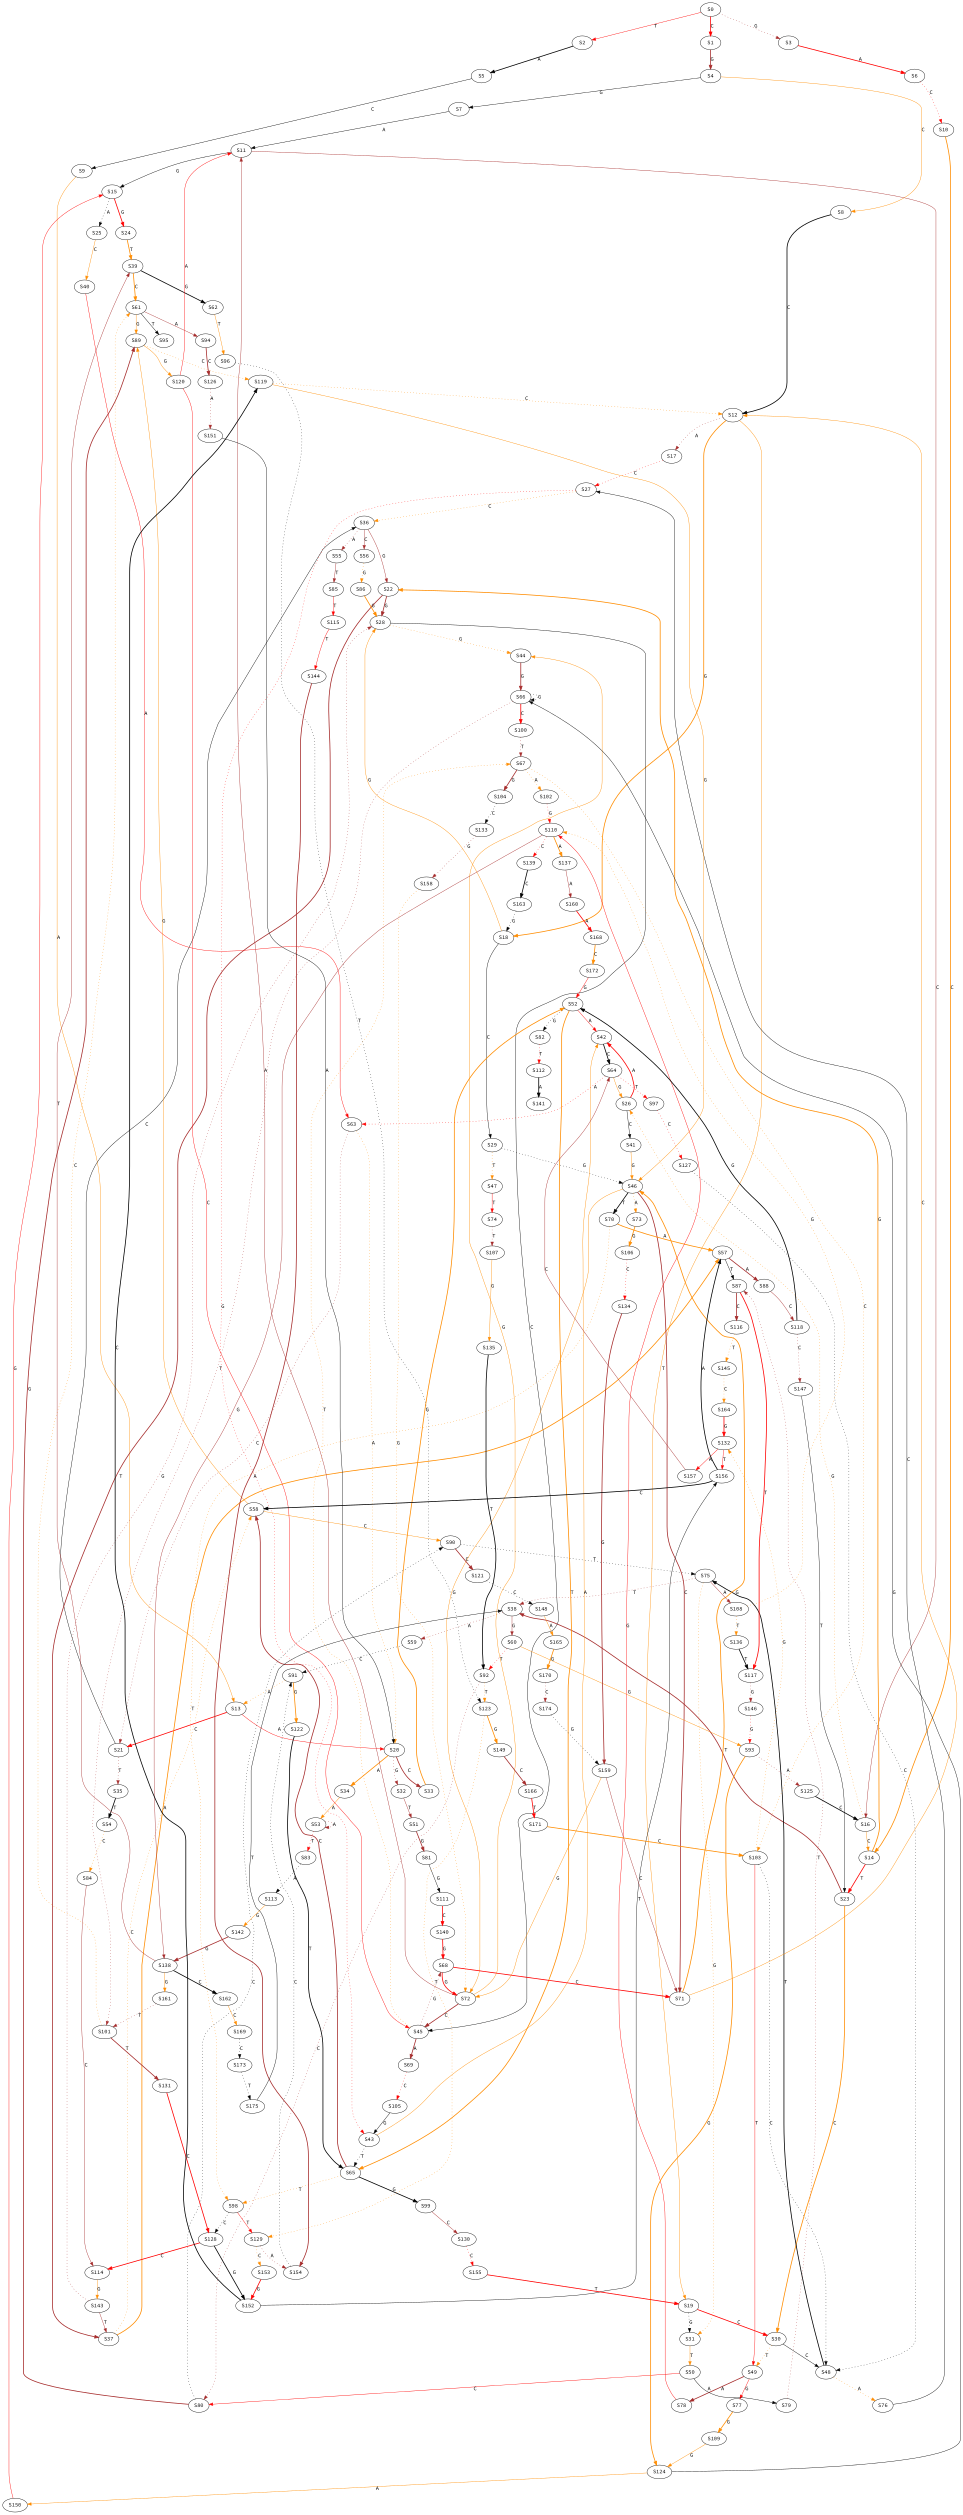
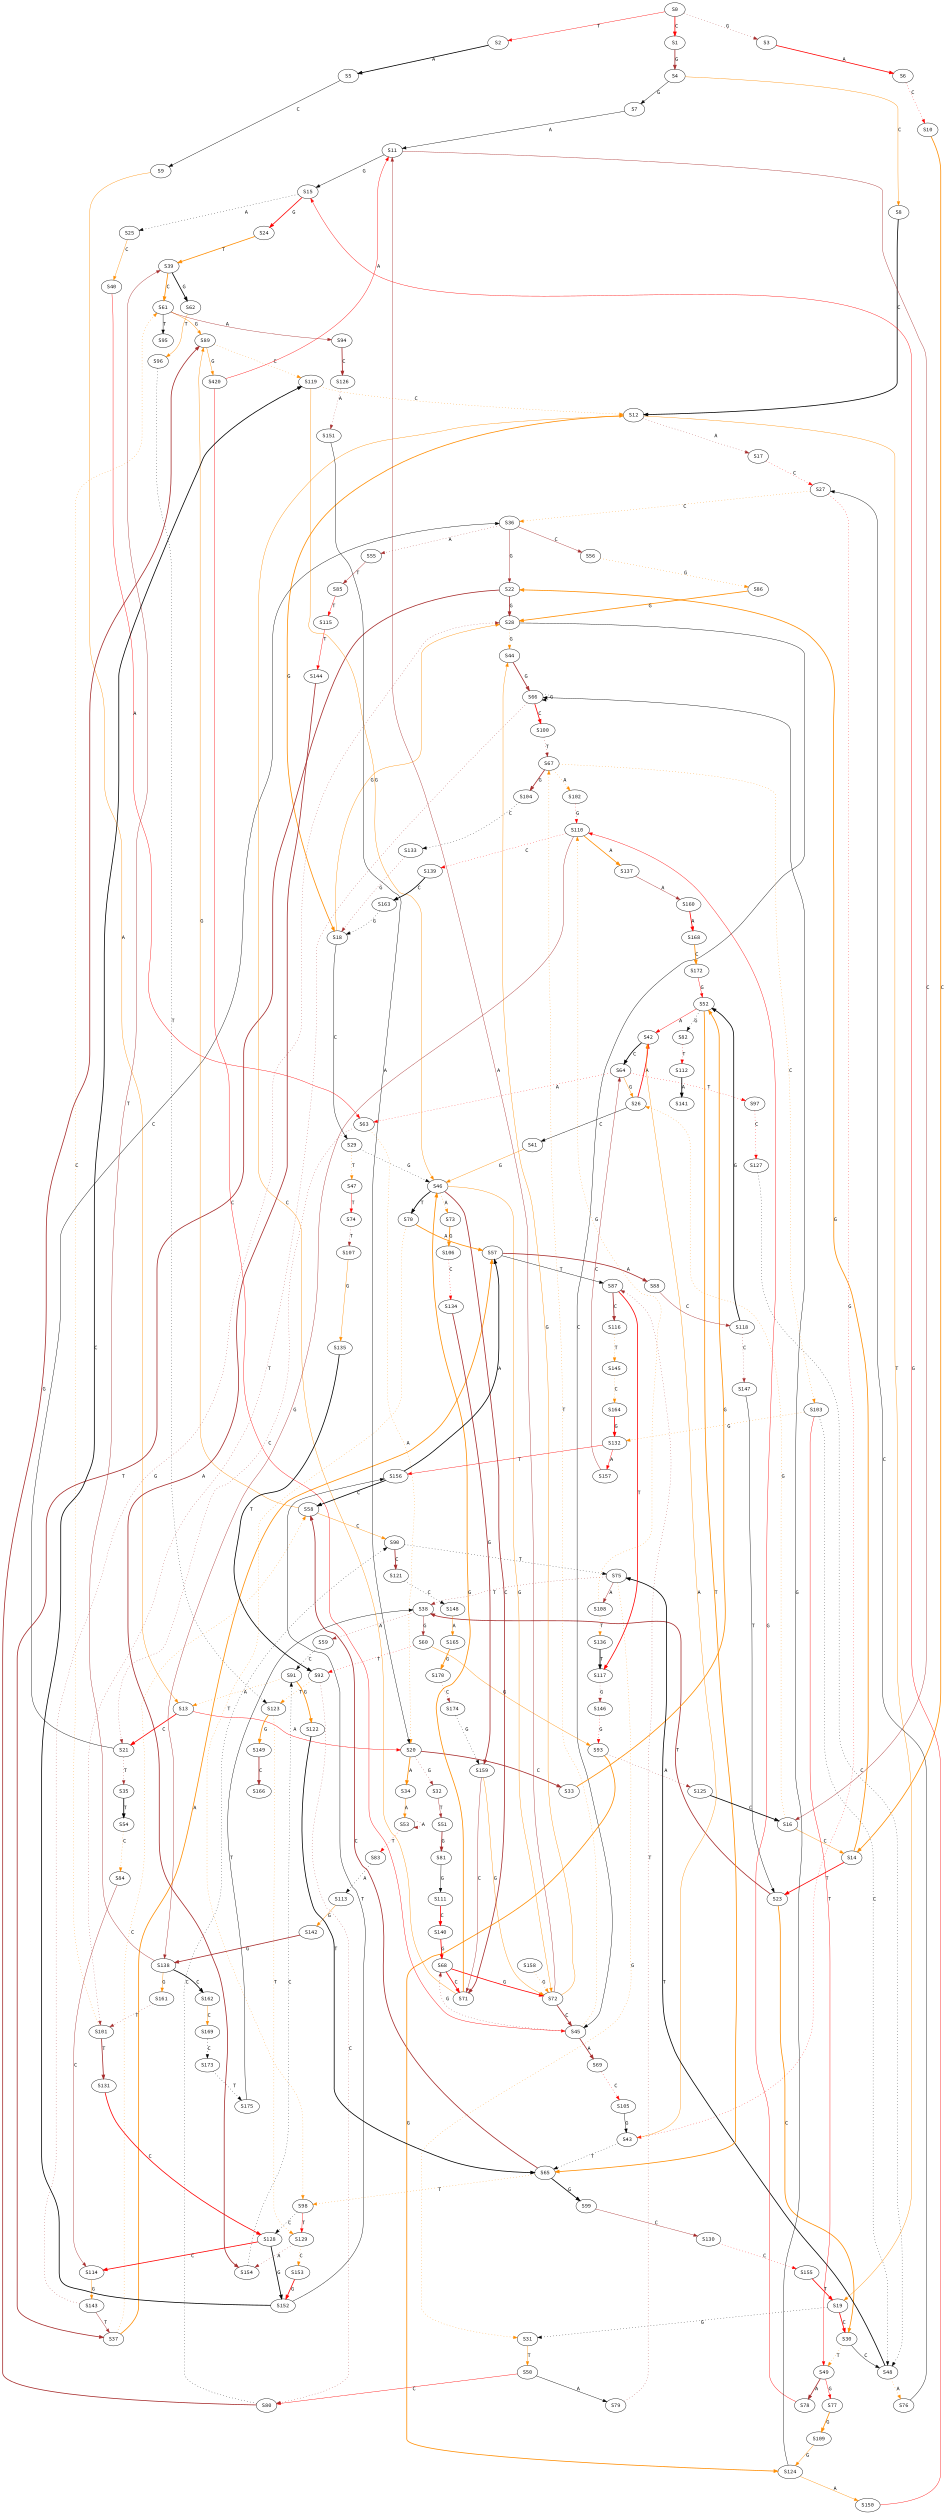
node "S120": label "S120" -> "S420"
edge "S133" -> "S158": now "S133" -> "S18"
node "S171": removed
